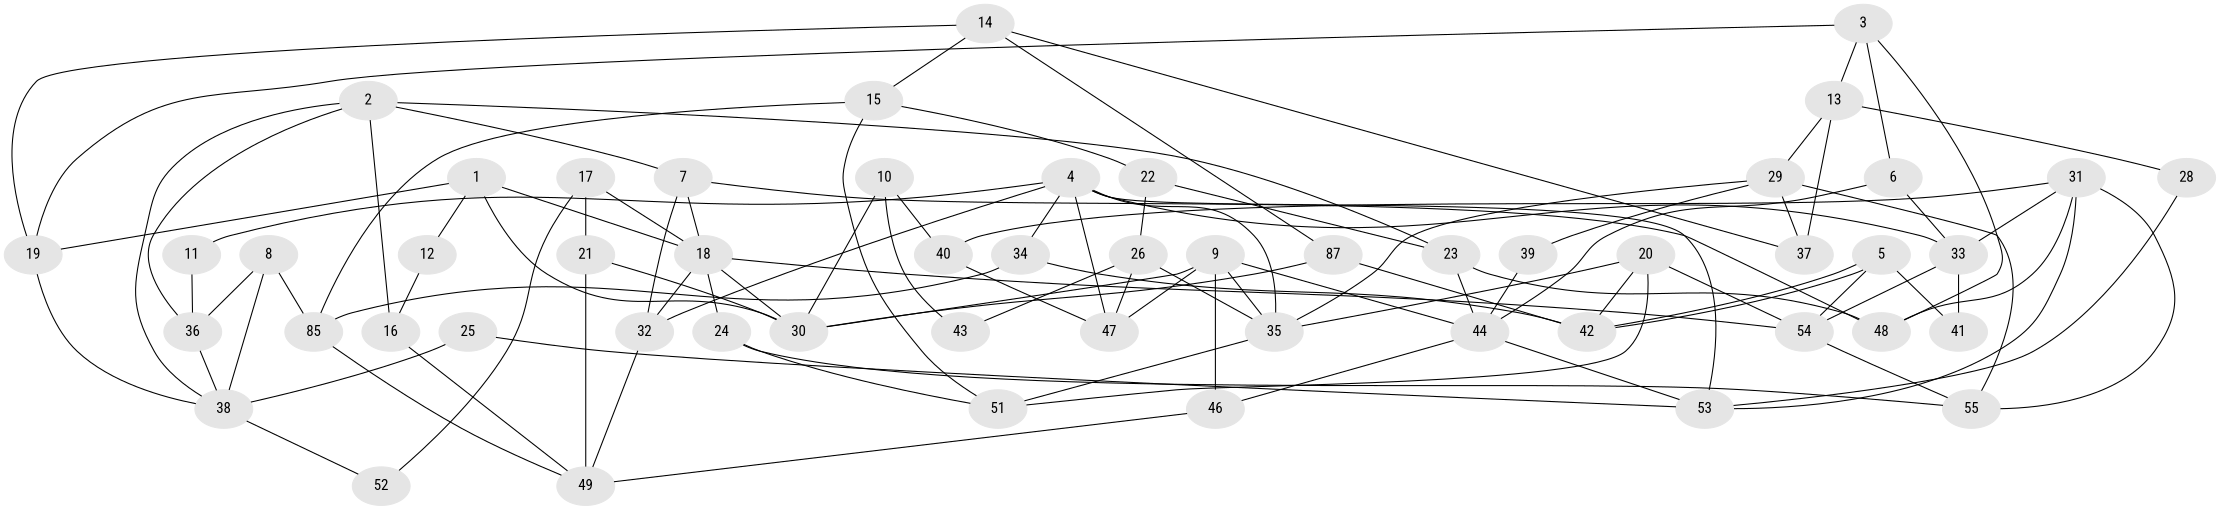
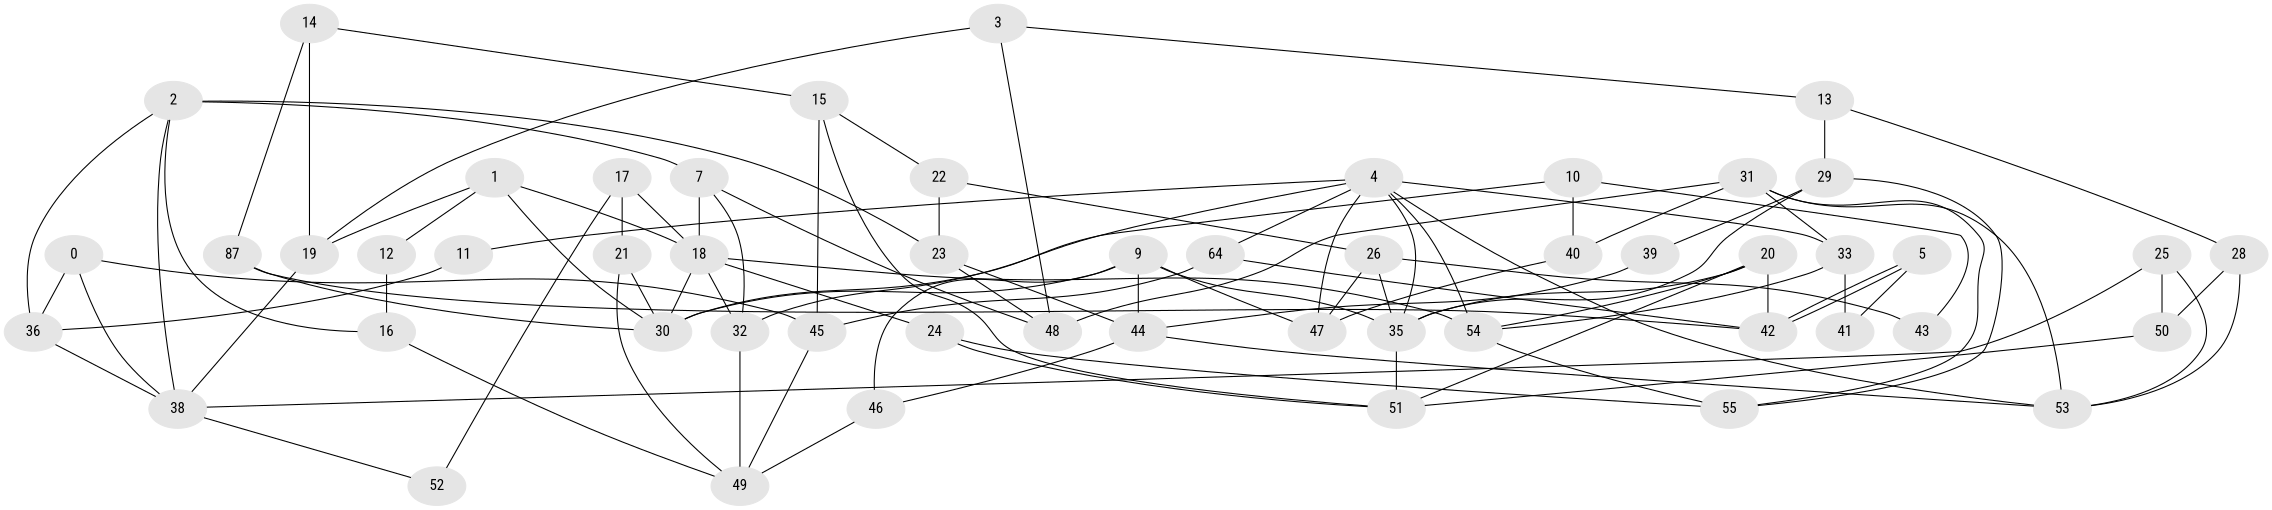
node "6": removed
node "8": label "8" -> "0"
node "34": label "34" -> "64"
node "37": removed
edge "5" -- "54": now "4" -- "54"
node "85": label "85" -> "45"
node "50": added
